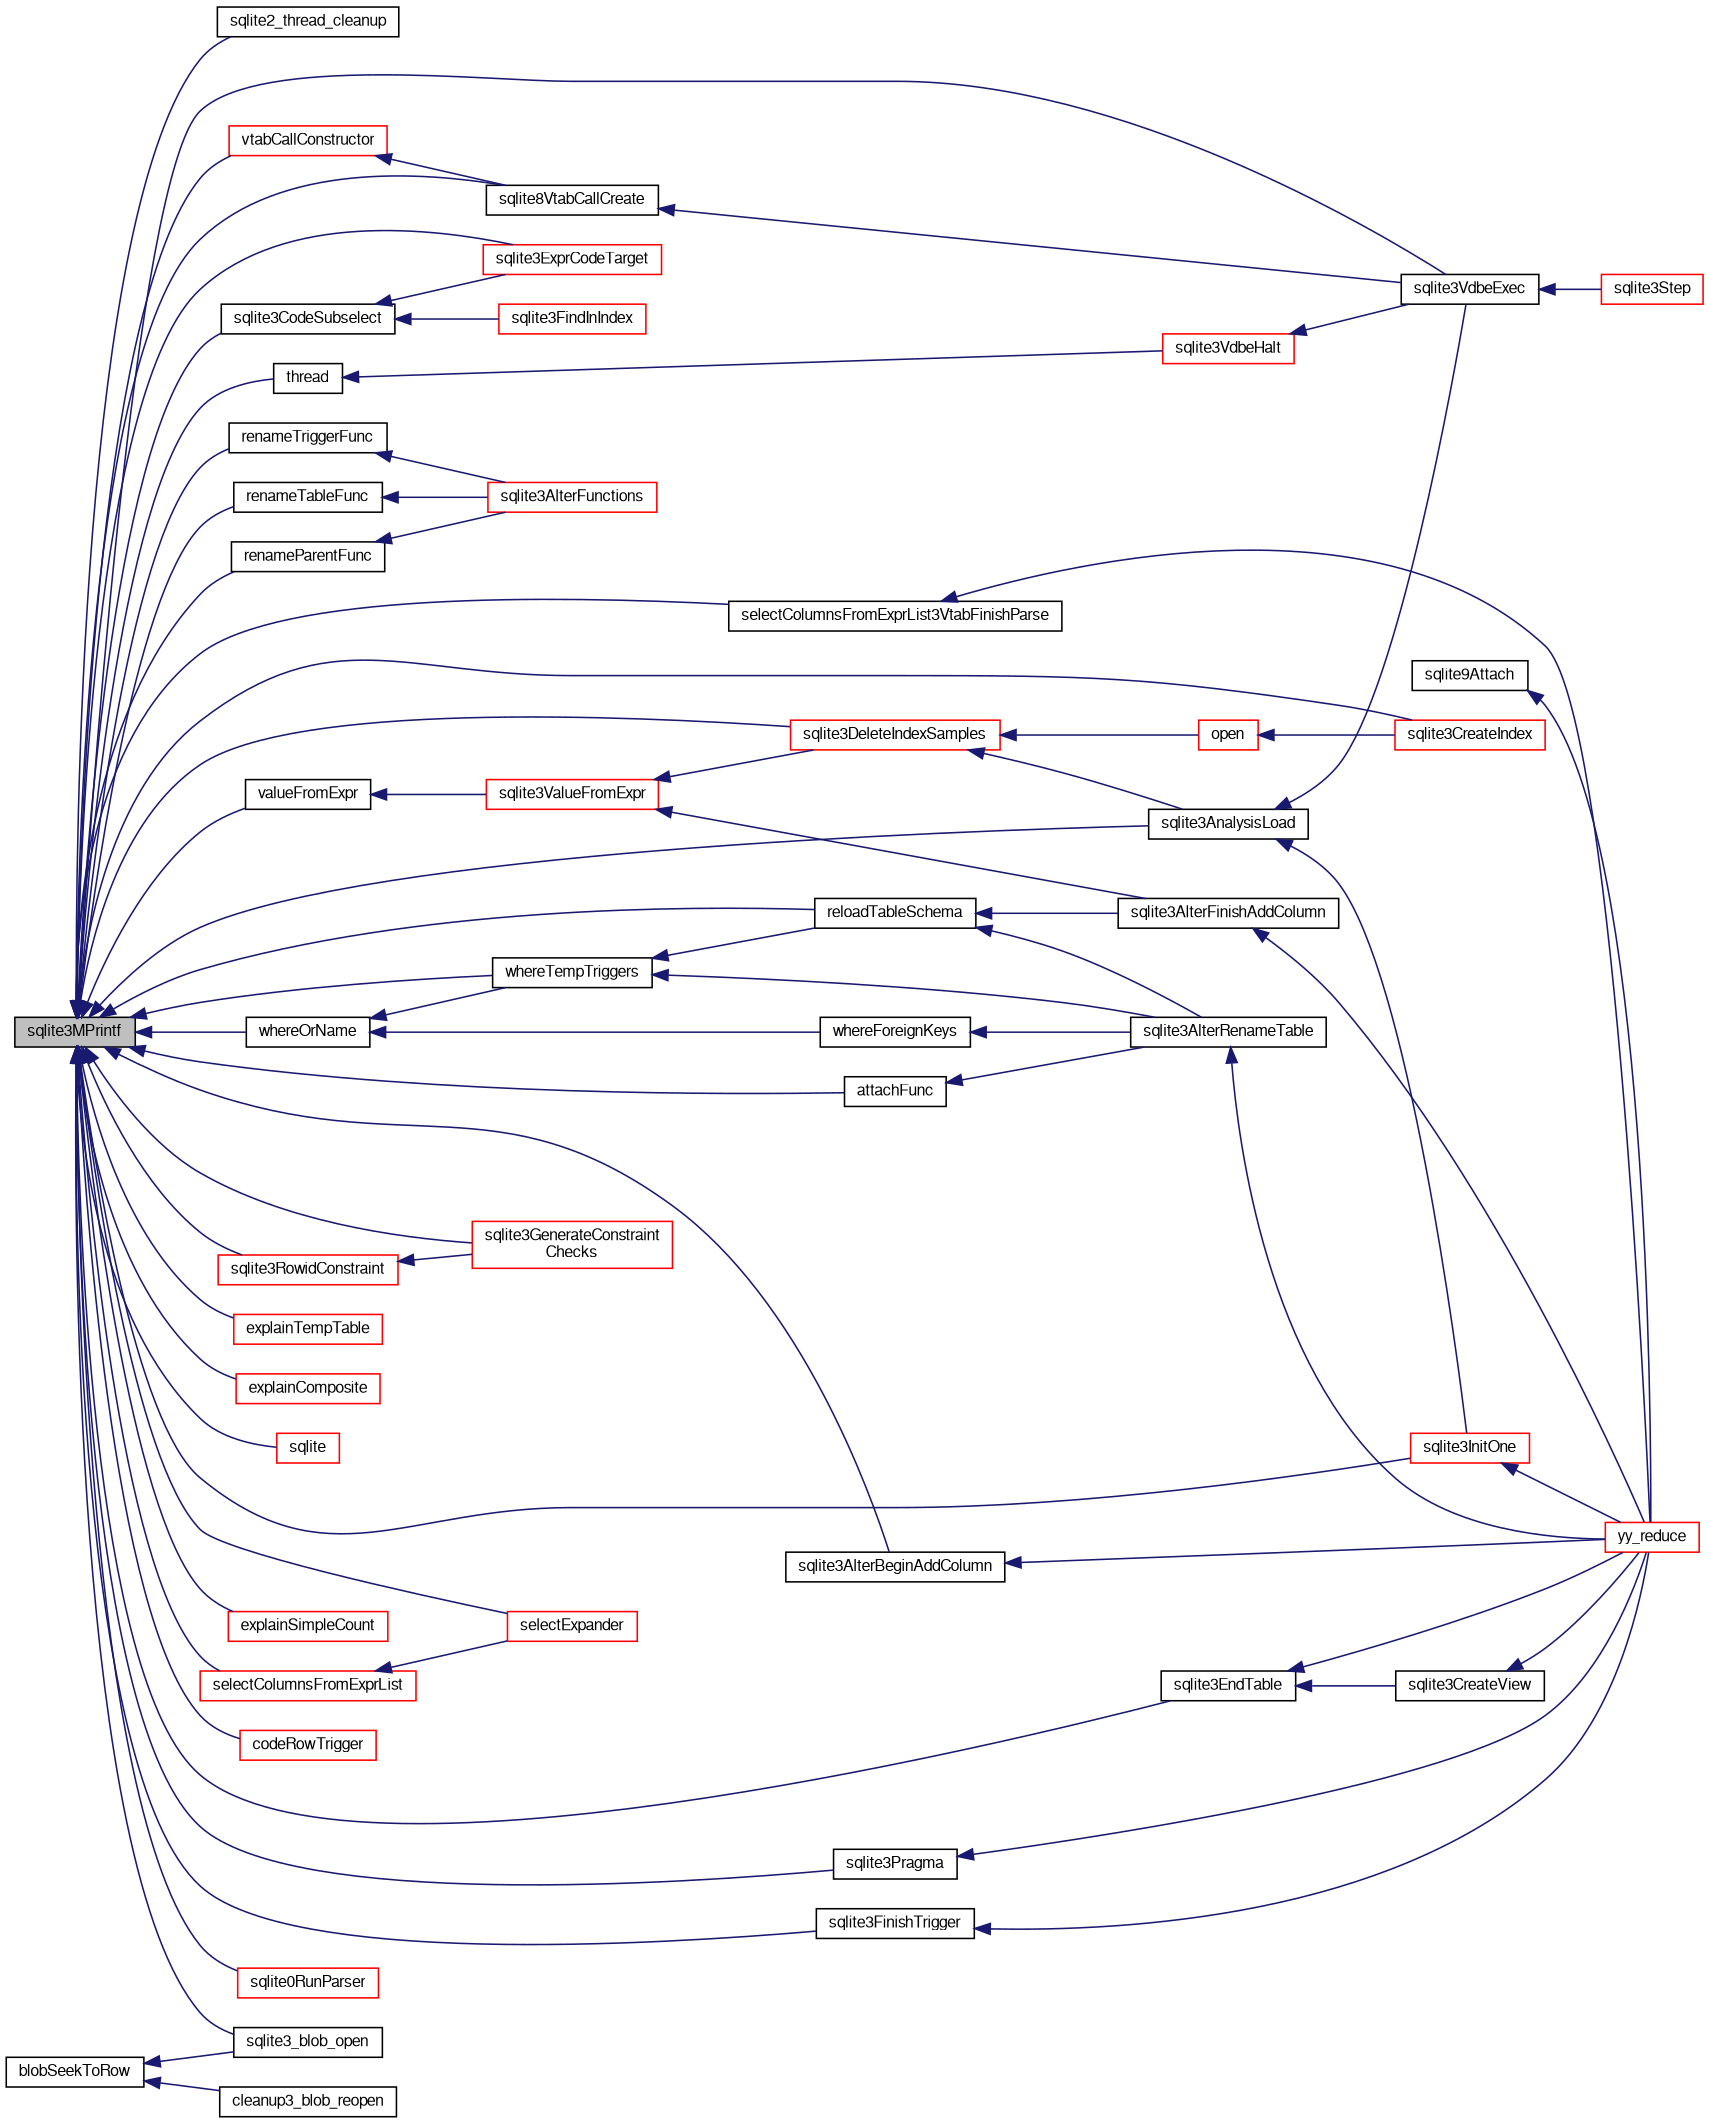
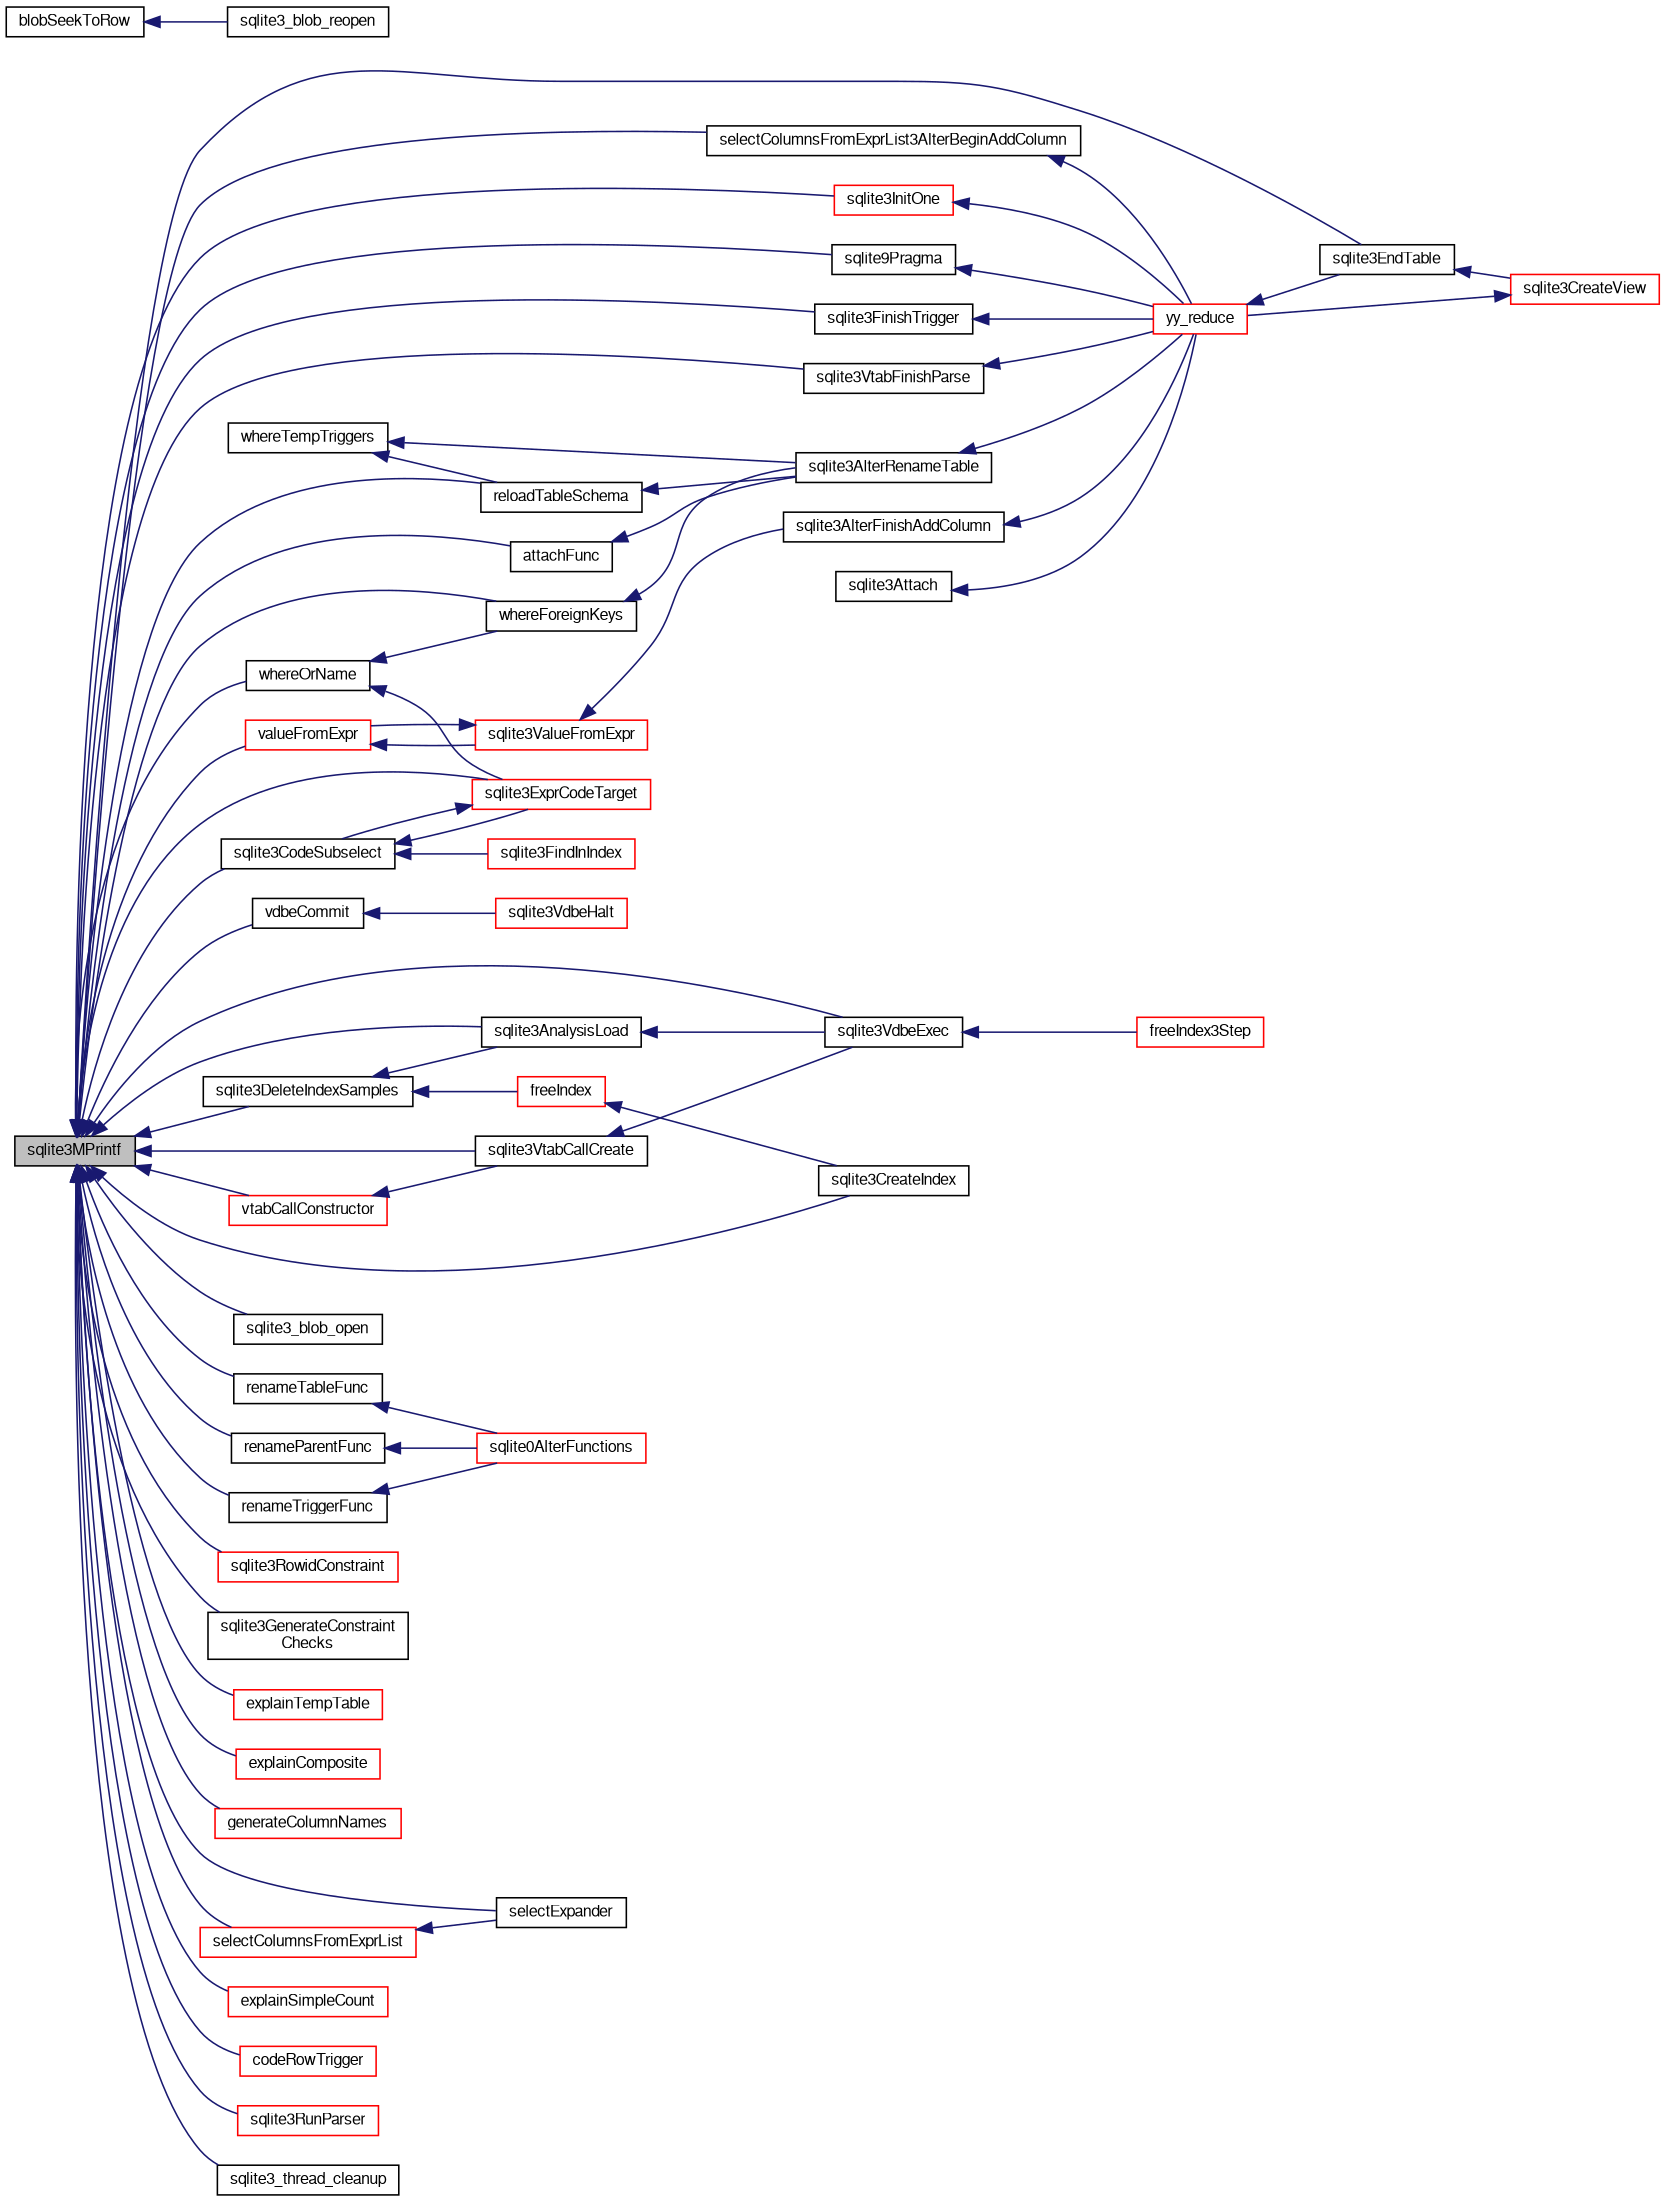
node "sqlite2_thread_cleanup": label "sqlite2_thread_cleanup" -> "sqlite3_thread_cleanup"
node "sqlite8VtabCallCreate": label "sqlite8VtabCallCreate" -> "sqlite3VtabCallCreate"
node "sqlite3Step": label "sqlite3Step" -> "freeIndex3Step"
edge "sqlite3VdbeExec" -> "sqlite3VdbeHalt": removed
node "thread": label "thread" -> "vdbeCommit"
node "sqlite3AlterFunctions": label "sqlite3AlterFunctions" -> "sqlite0AlterFunctions"
node "selectColumnsFromExprList3VtabFinishParse": label "selectColumnsFromExprList3VtabFinishParse" -> "sqlite3VtabFinishParse"
node "sqlite9Attach": label "sqlite9Attach" -> "sqlite3Attach"
node "sqlite3DeleteIndexSamples": color red -> black
node "open": label "open" -> "freeIndex"
node "sqlite3CreateIndex": color red -> black
edge "sqlite3DeleteIndexSamples" -> "sqlite3ValueFromExpr": now "valueFromExpr" -> "sqlite3ValueFromExpr"
node "valueFromExpr": color black -> red
edge "sqlite3CodeSubselect" -> "sqlite3ExprCodeTarget": added
edge "sqlite3AlterFinishAddColumn" -> "reloadTableSchema": removed
edge "whereTempTriggers" -> "sqlite3MPrintf": now "whereForeignKeys" -> "sqlite3MPrintf"
edge "whereTempTriggers" -> "whereOrName": now "sqlite3ExprCodeTarget" -> "whereOrName"
edge "sqlite3InitOne" -> "sqlite3AnalysisLoad": removed
node "sqlite3GenerateConstraint Checks": color red -> black
edge "sqlite3GenerateConstraint Checks" -> "sqlite3RowidConstraint": removed
node "sqlite": label "sqlite" -> "generateColumnNames"
node "sqlite3AlterBeginAddColumn": label "sqlite3AlterBeginAddColumn" -> "selectColumnsFromExprList3AlterBeginAddColumn"
edge "yy_reduce" -> "sqlite3EndTable": reversed
node "selectExpander": color red -> black
node "sqlite3CreateView": color black -> red
node "sqlite3Pragma": label "sqlite3Pragma" -> "sqlite9Pragma"
node "sqlite0RunParser": label "sqlite0RunParser" -> "sqlite3RunParser"
edge "sqlite3_blob_open" -> "blobSeekToRow": removed
node "cleanup3_blob_reopen": label "cleanup3_blob_reopen" -> "sqlite3_blob_reopen"
